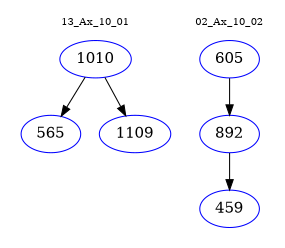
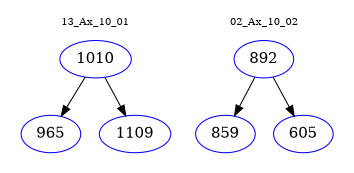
edge "605" -> "892": reversed
node "565": label "565" -> "965"
node "459": label "459" -> "859"
